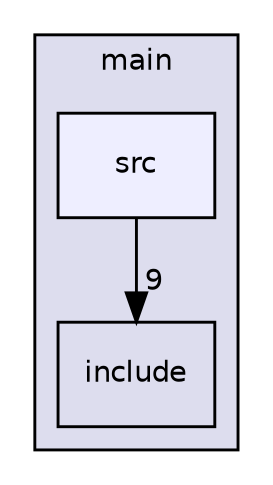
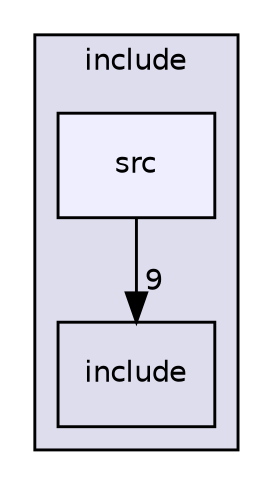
cluster "main": label "main" -> "include"
